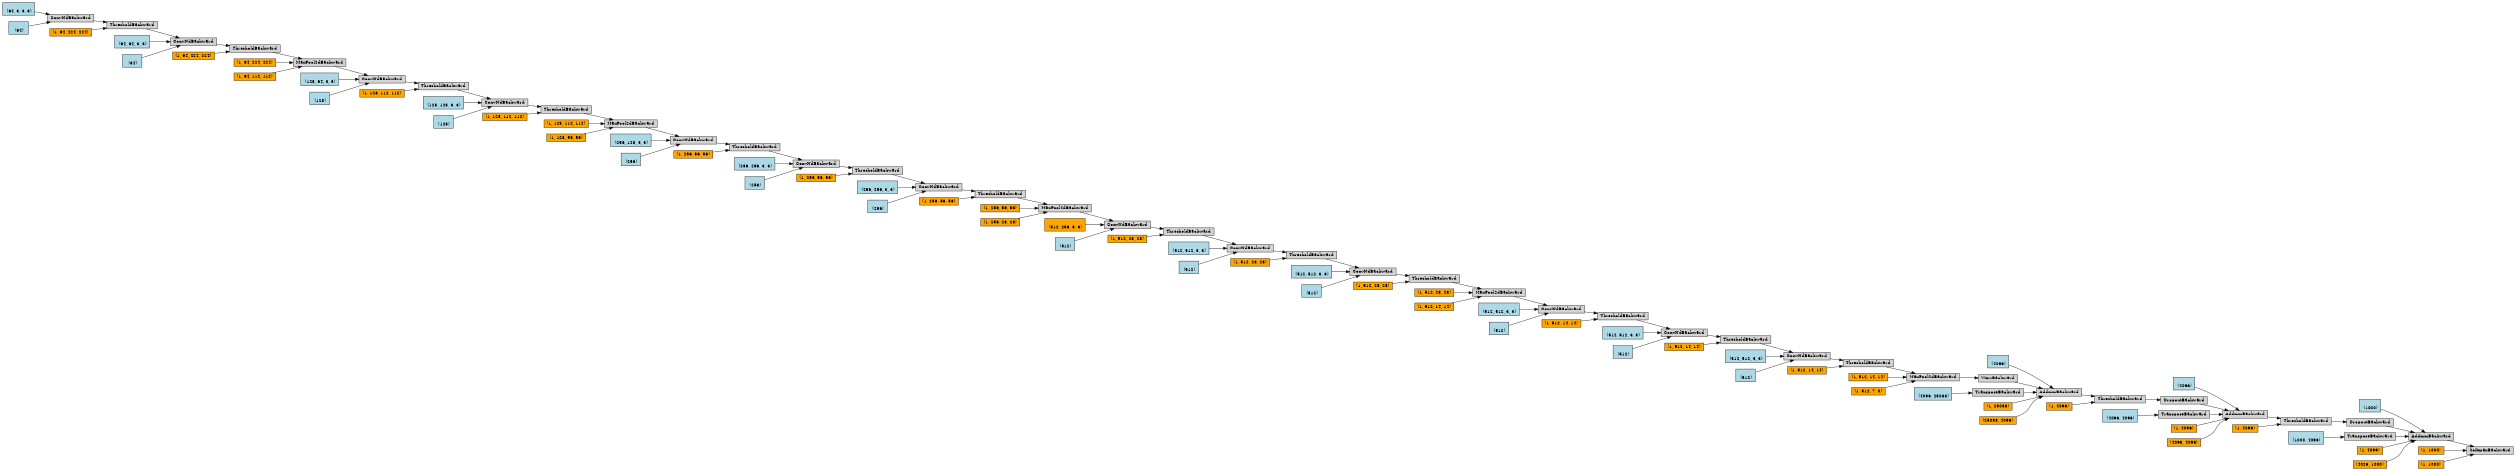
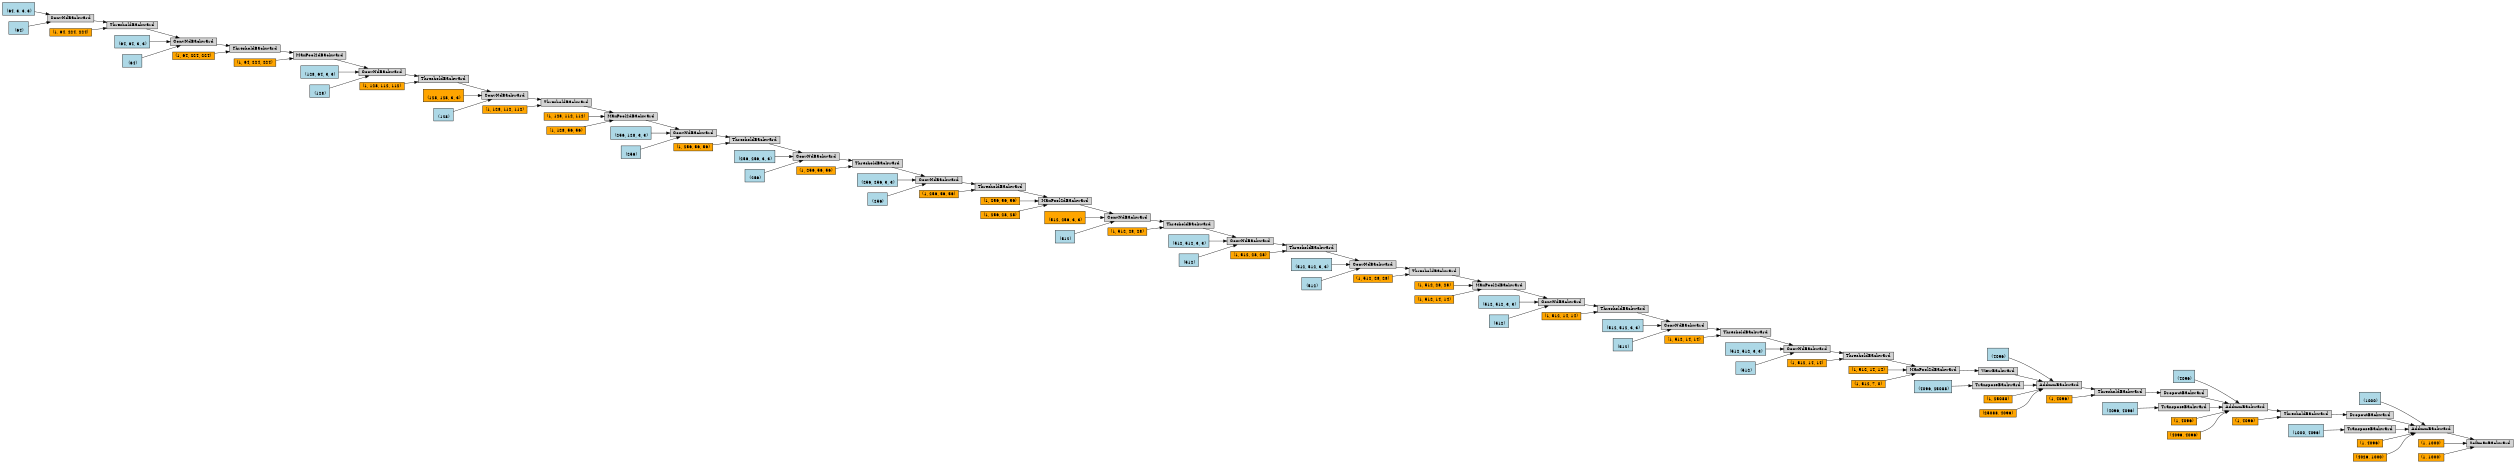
node "(1, 64, 112, 112)": removed
node "(128, 128, 3, 3)": fillcolor lightblue -> orange
